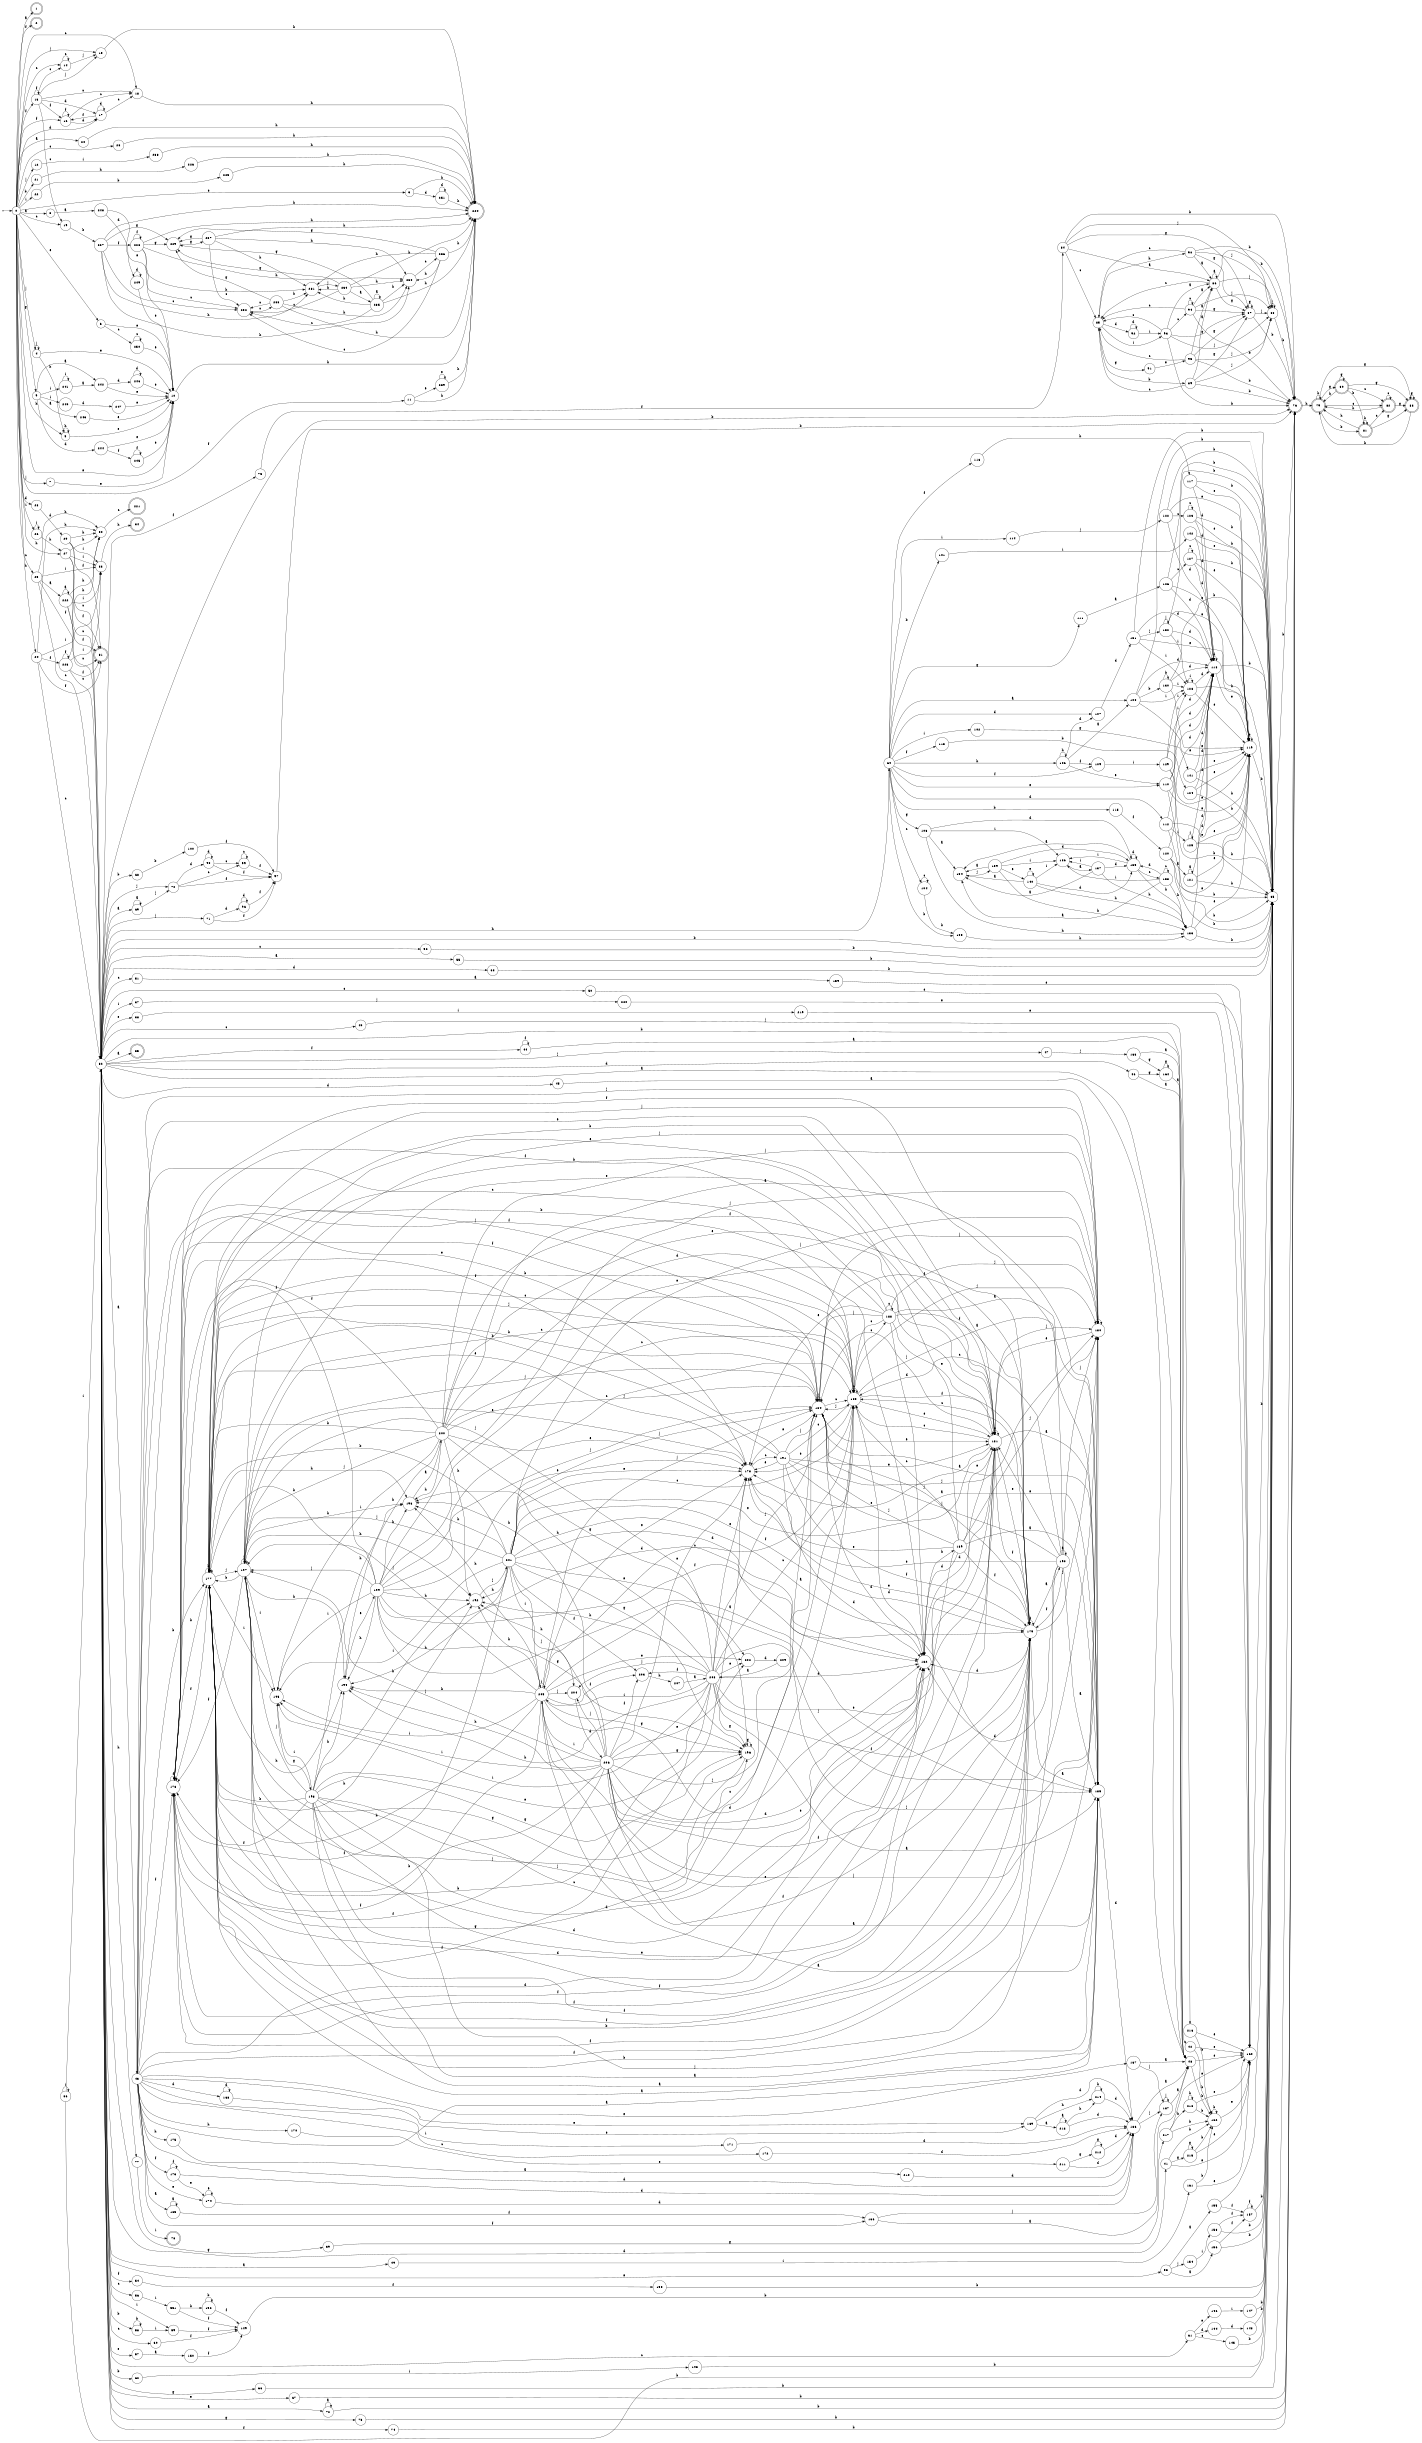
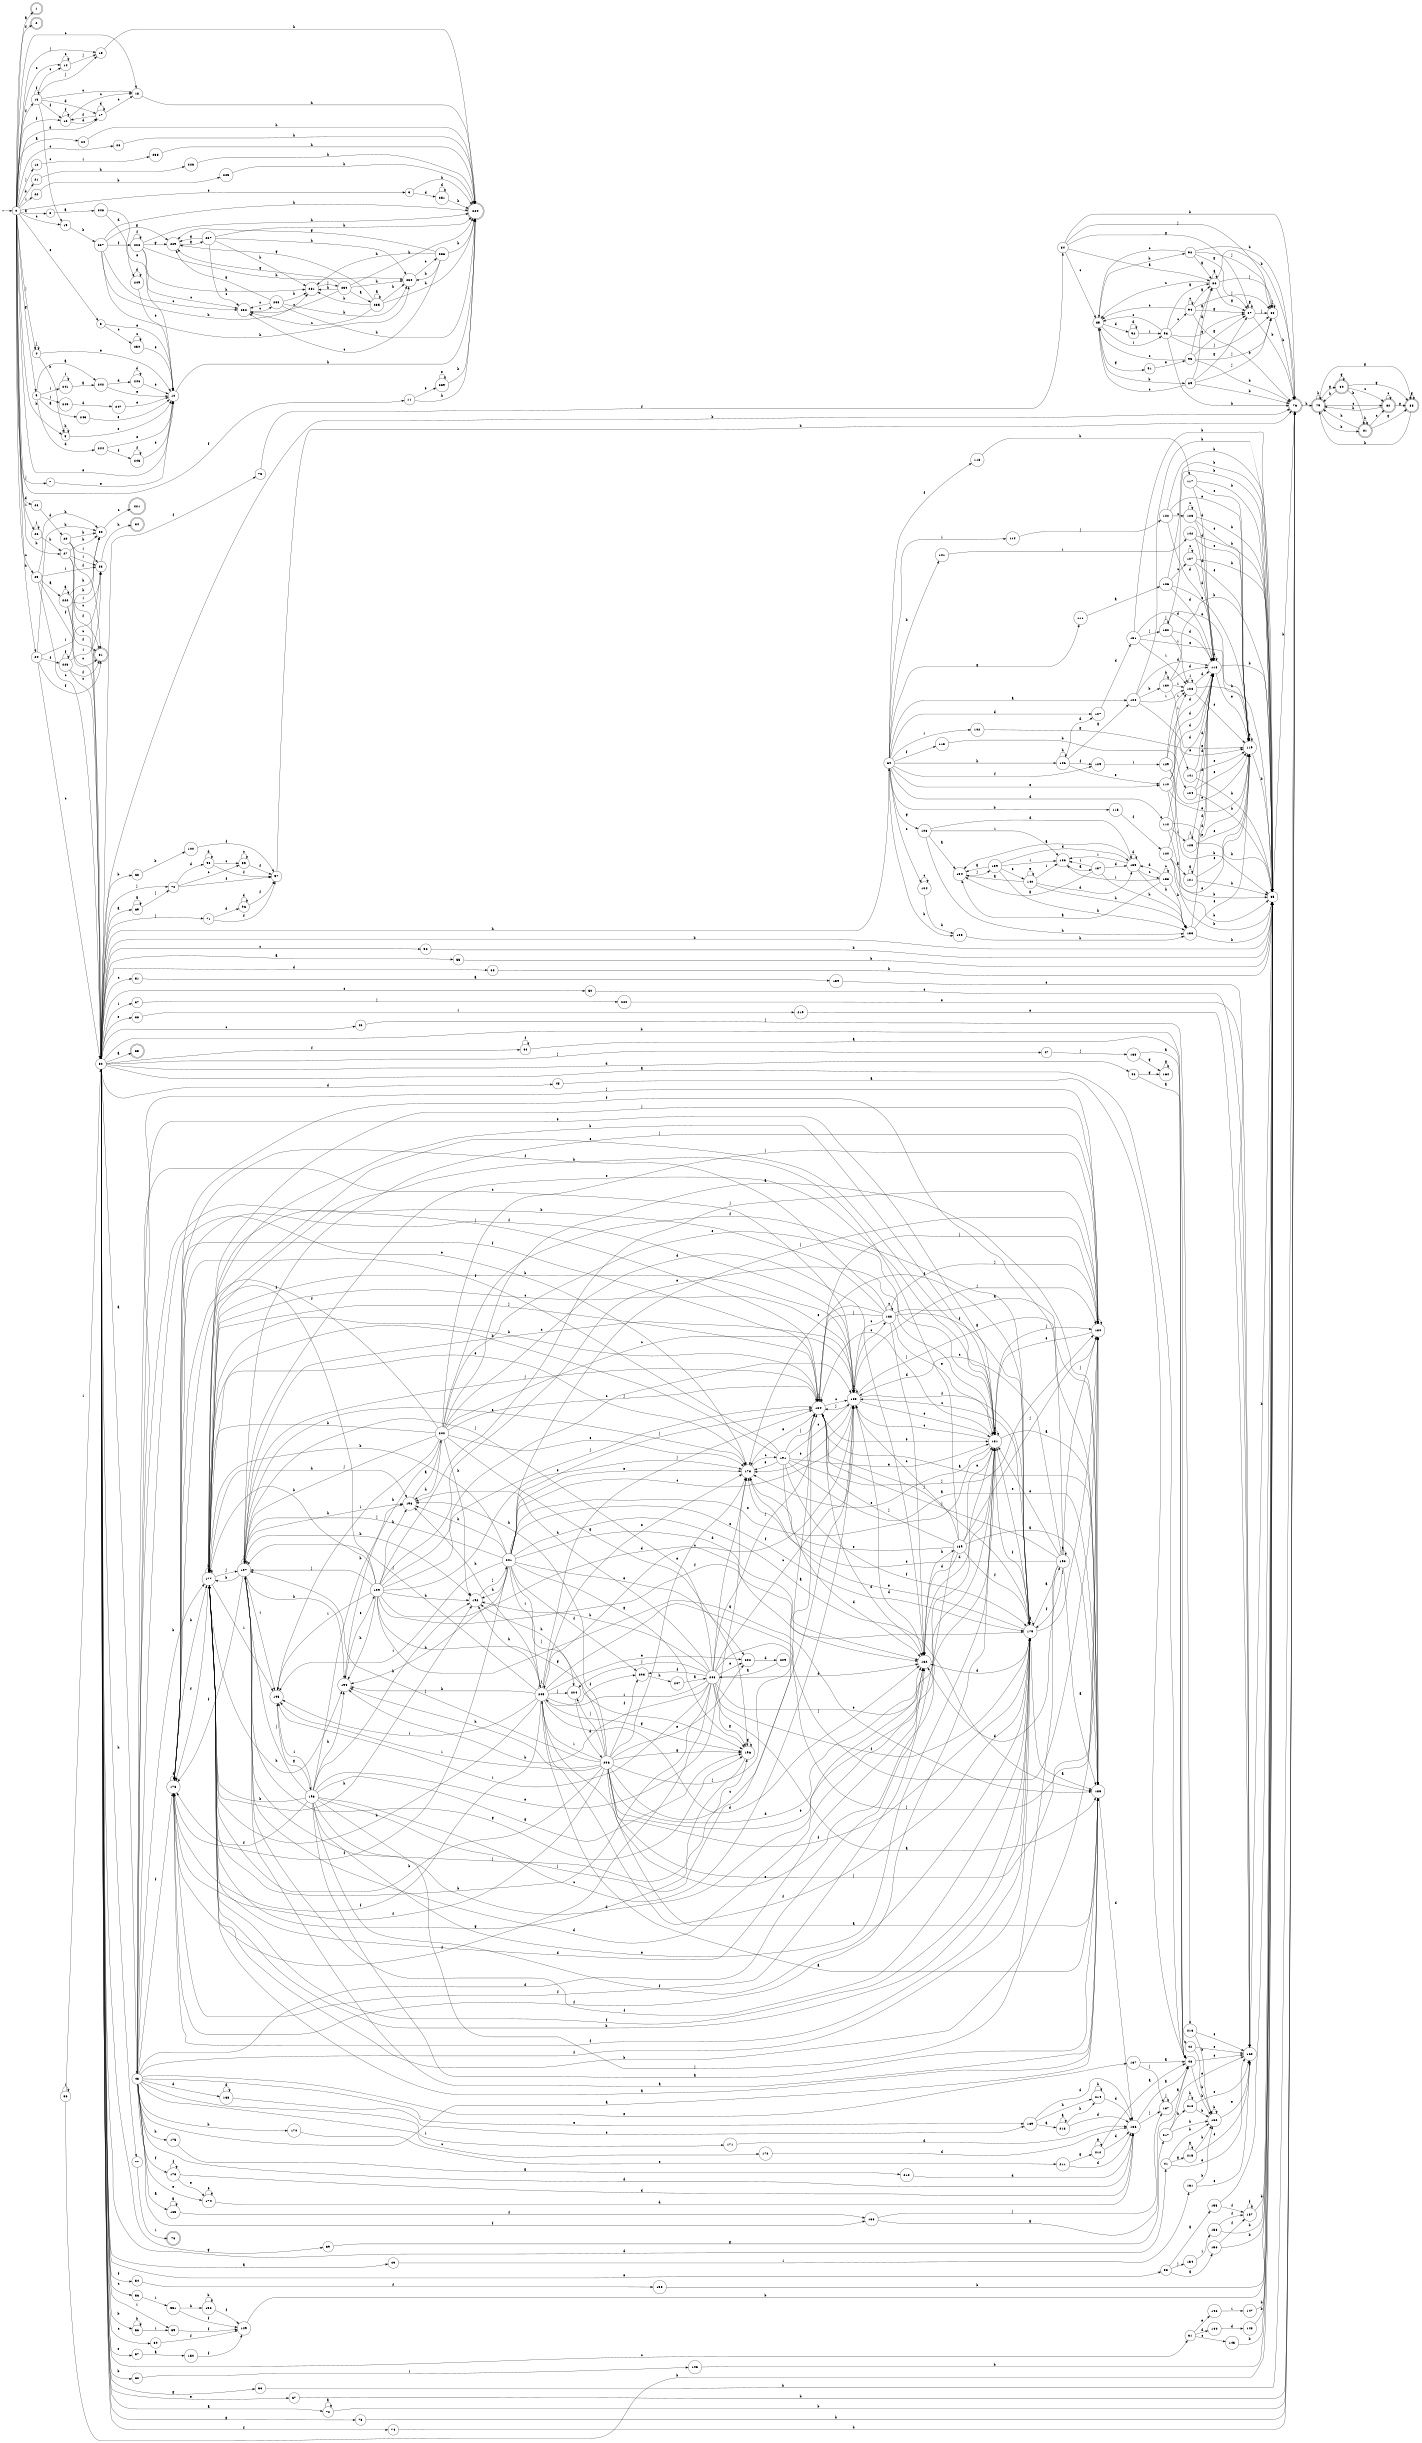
edge "164" -> "48": now "212" -> "48"
